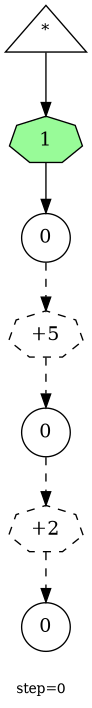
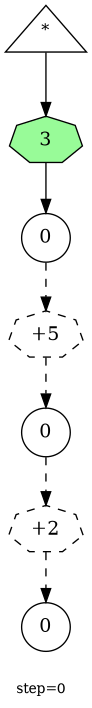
node "1": label "1" -> "3"
